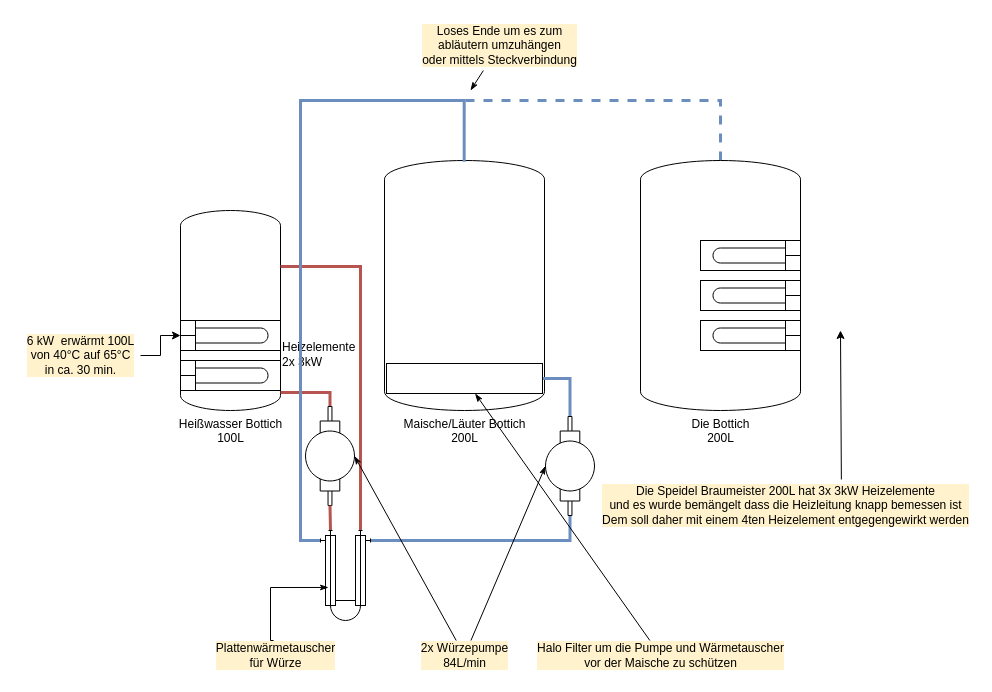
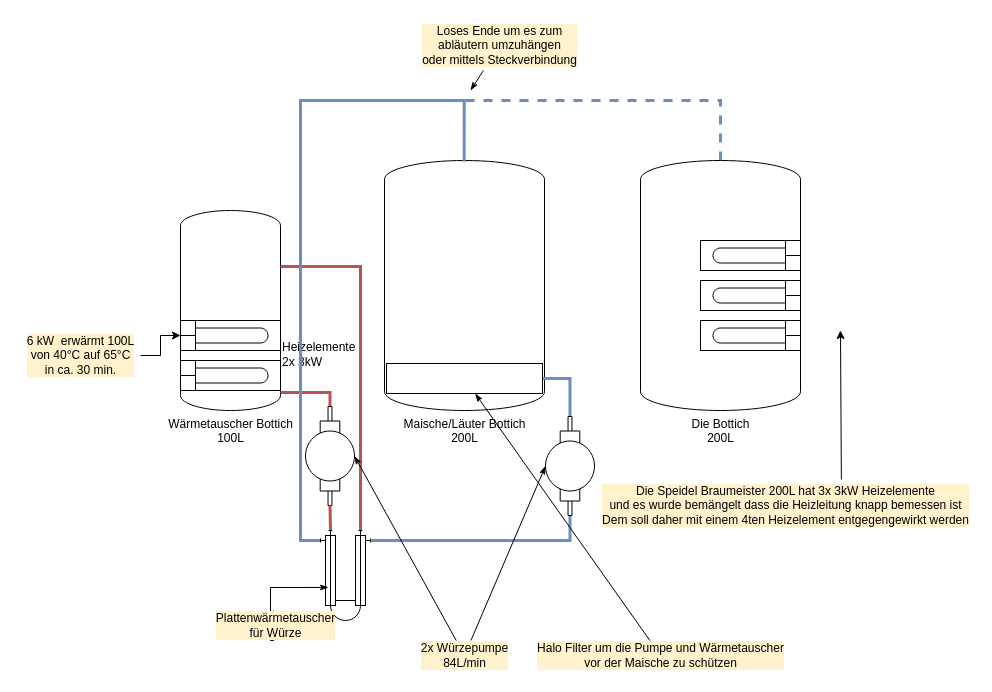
node "Heißwasser Bottich 100L": label "Heißwasser Bottich 100L" -> "Wärmetauscher Bottich 100L"
node "Plattenwärmetauscher für Würze": moved (276, 656) -> (276, 626)
